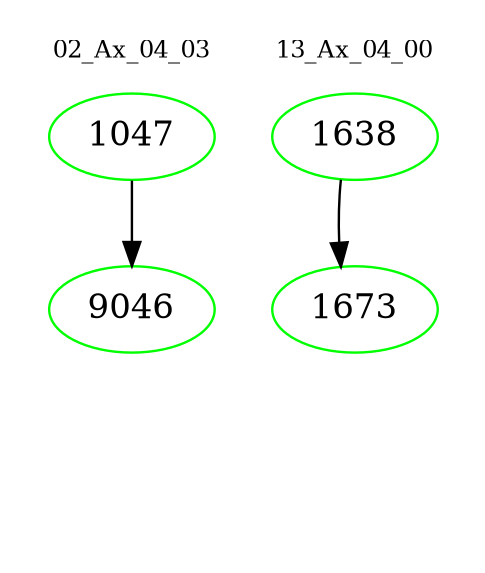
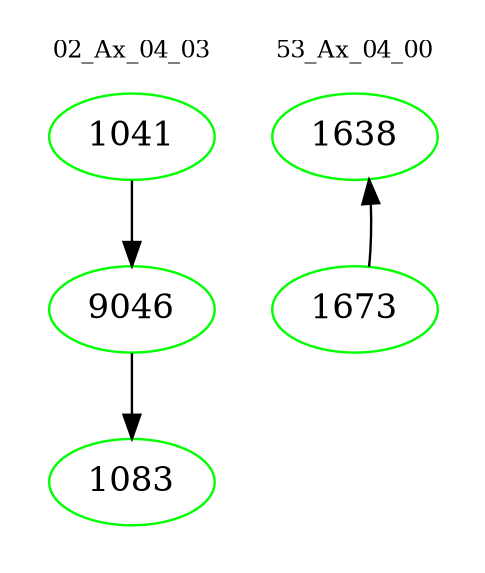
cluster "13_Ax_04_00": label "13_Ax_04_00" -> "53_Ax_04_00"
node "1047": label "1047" -> "1041"
edge "1638" -> "1673": reversed
node "1083": added
